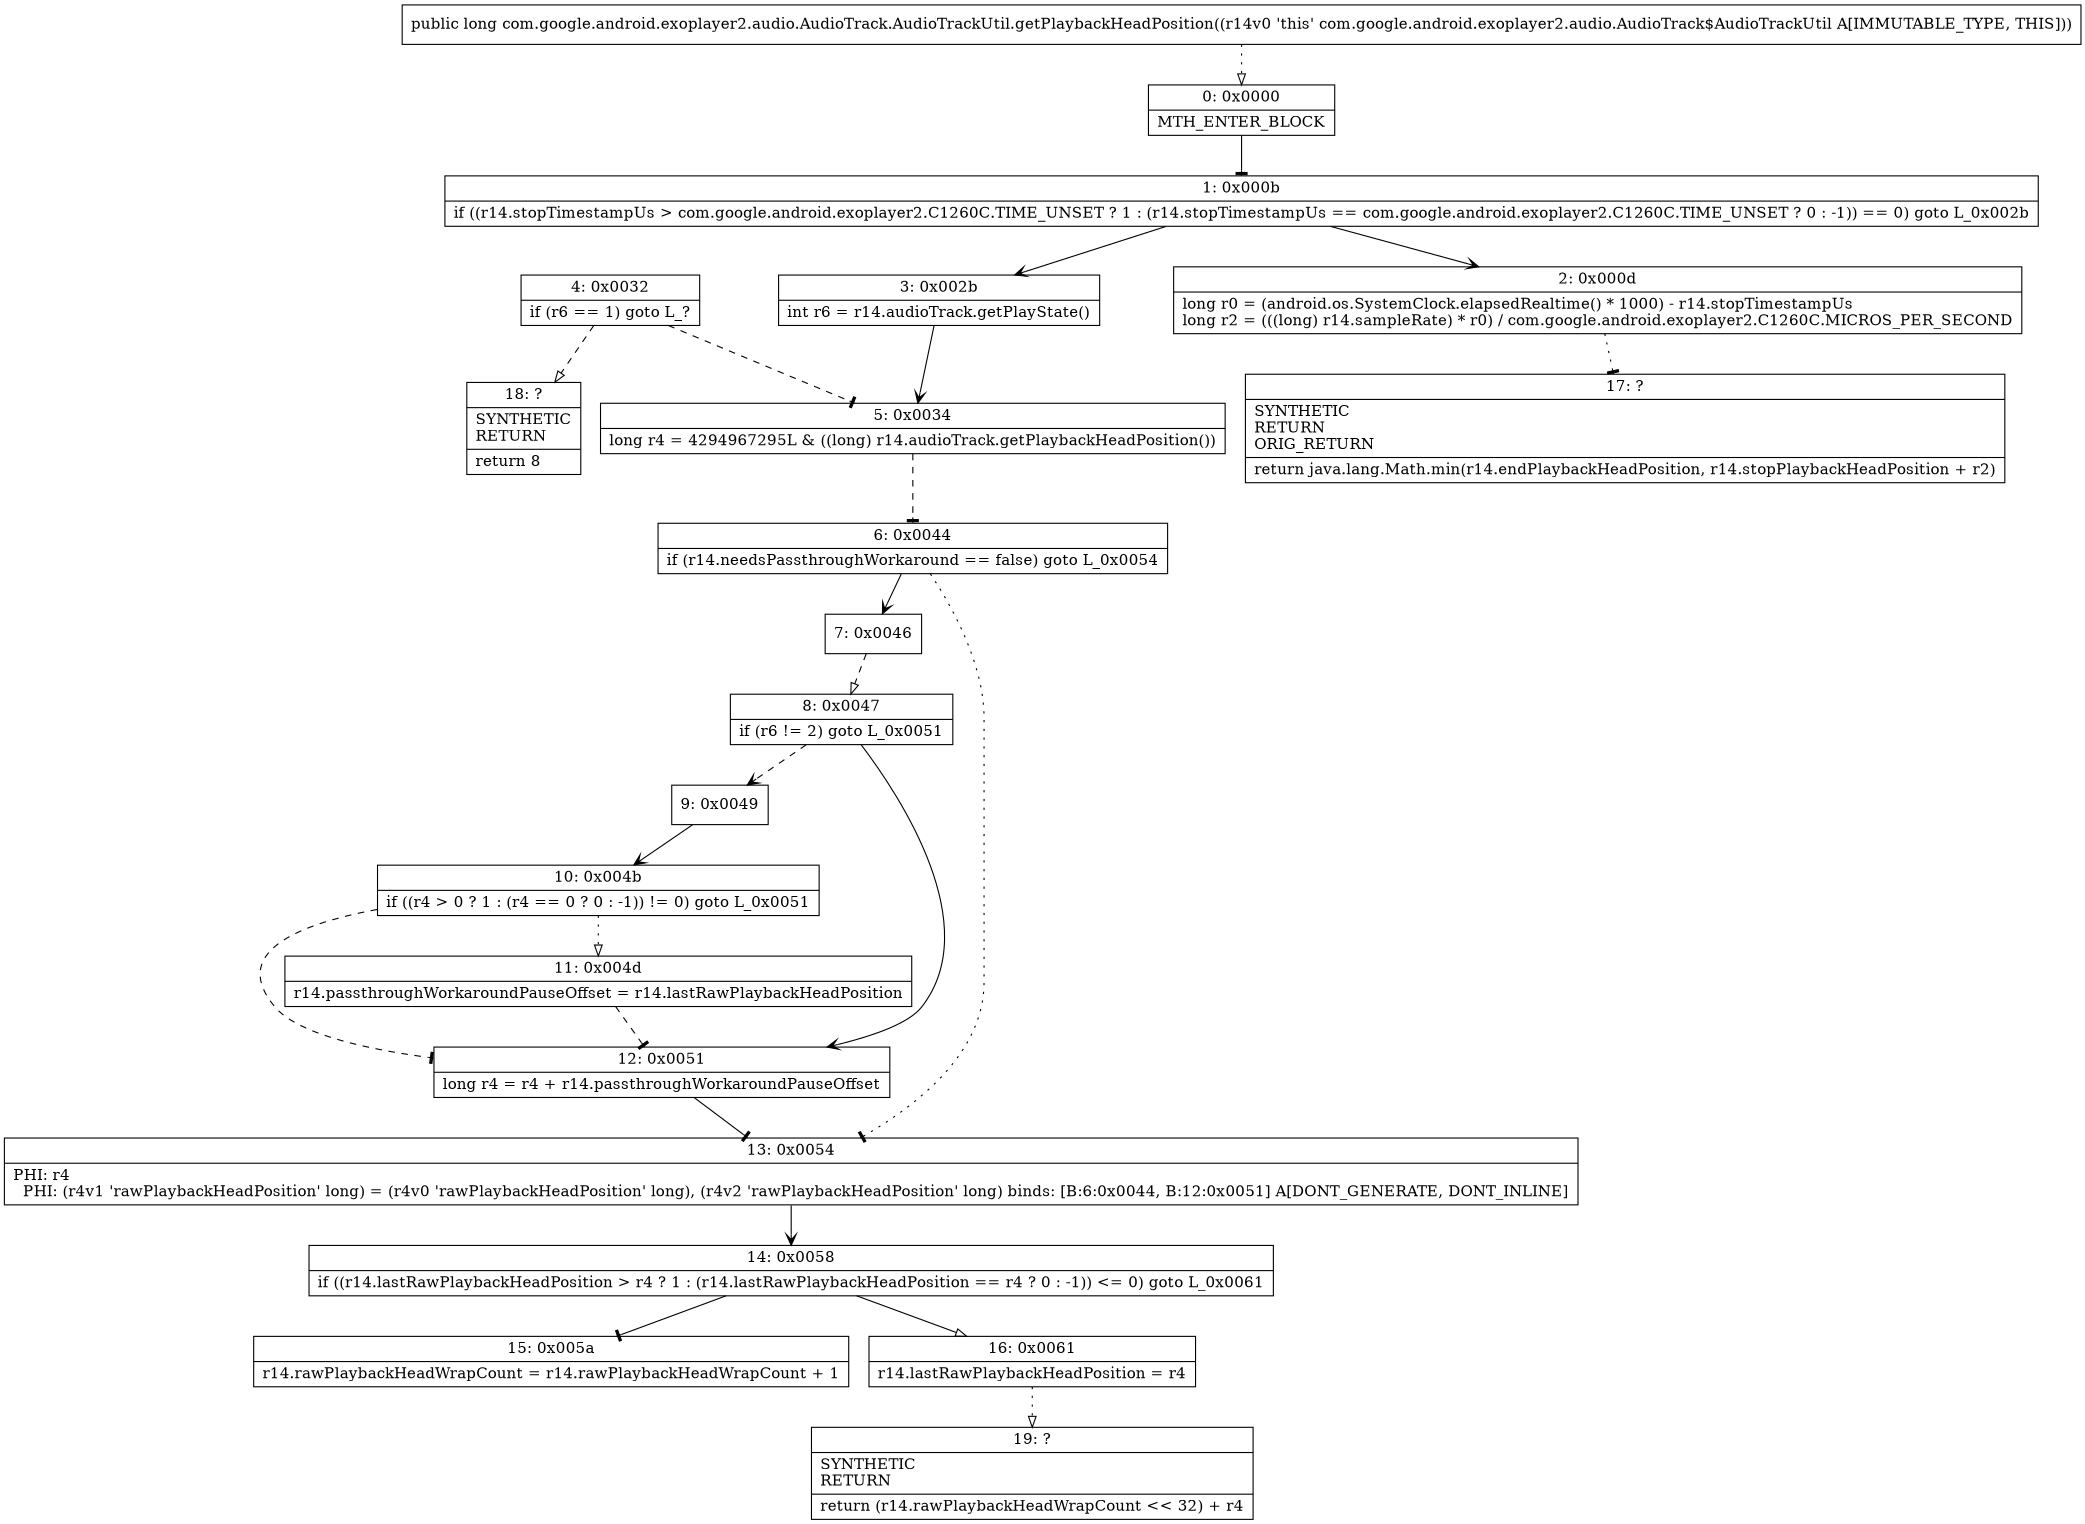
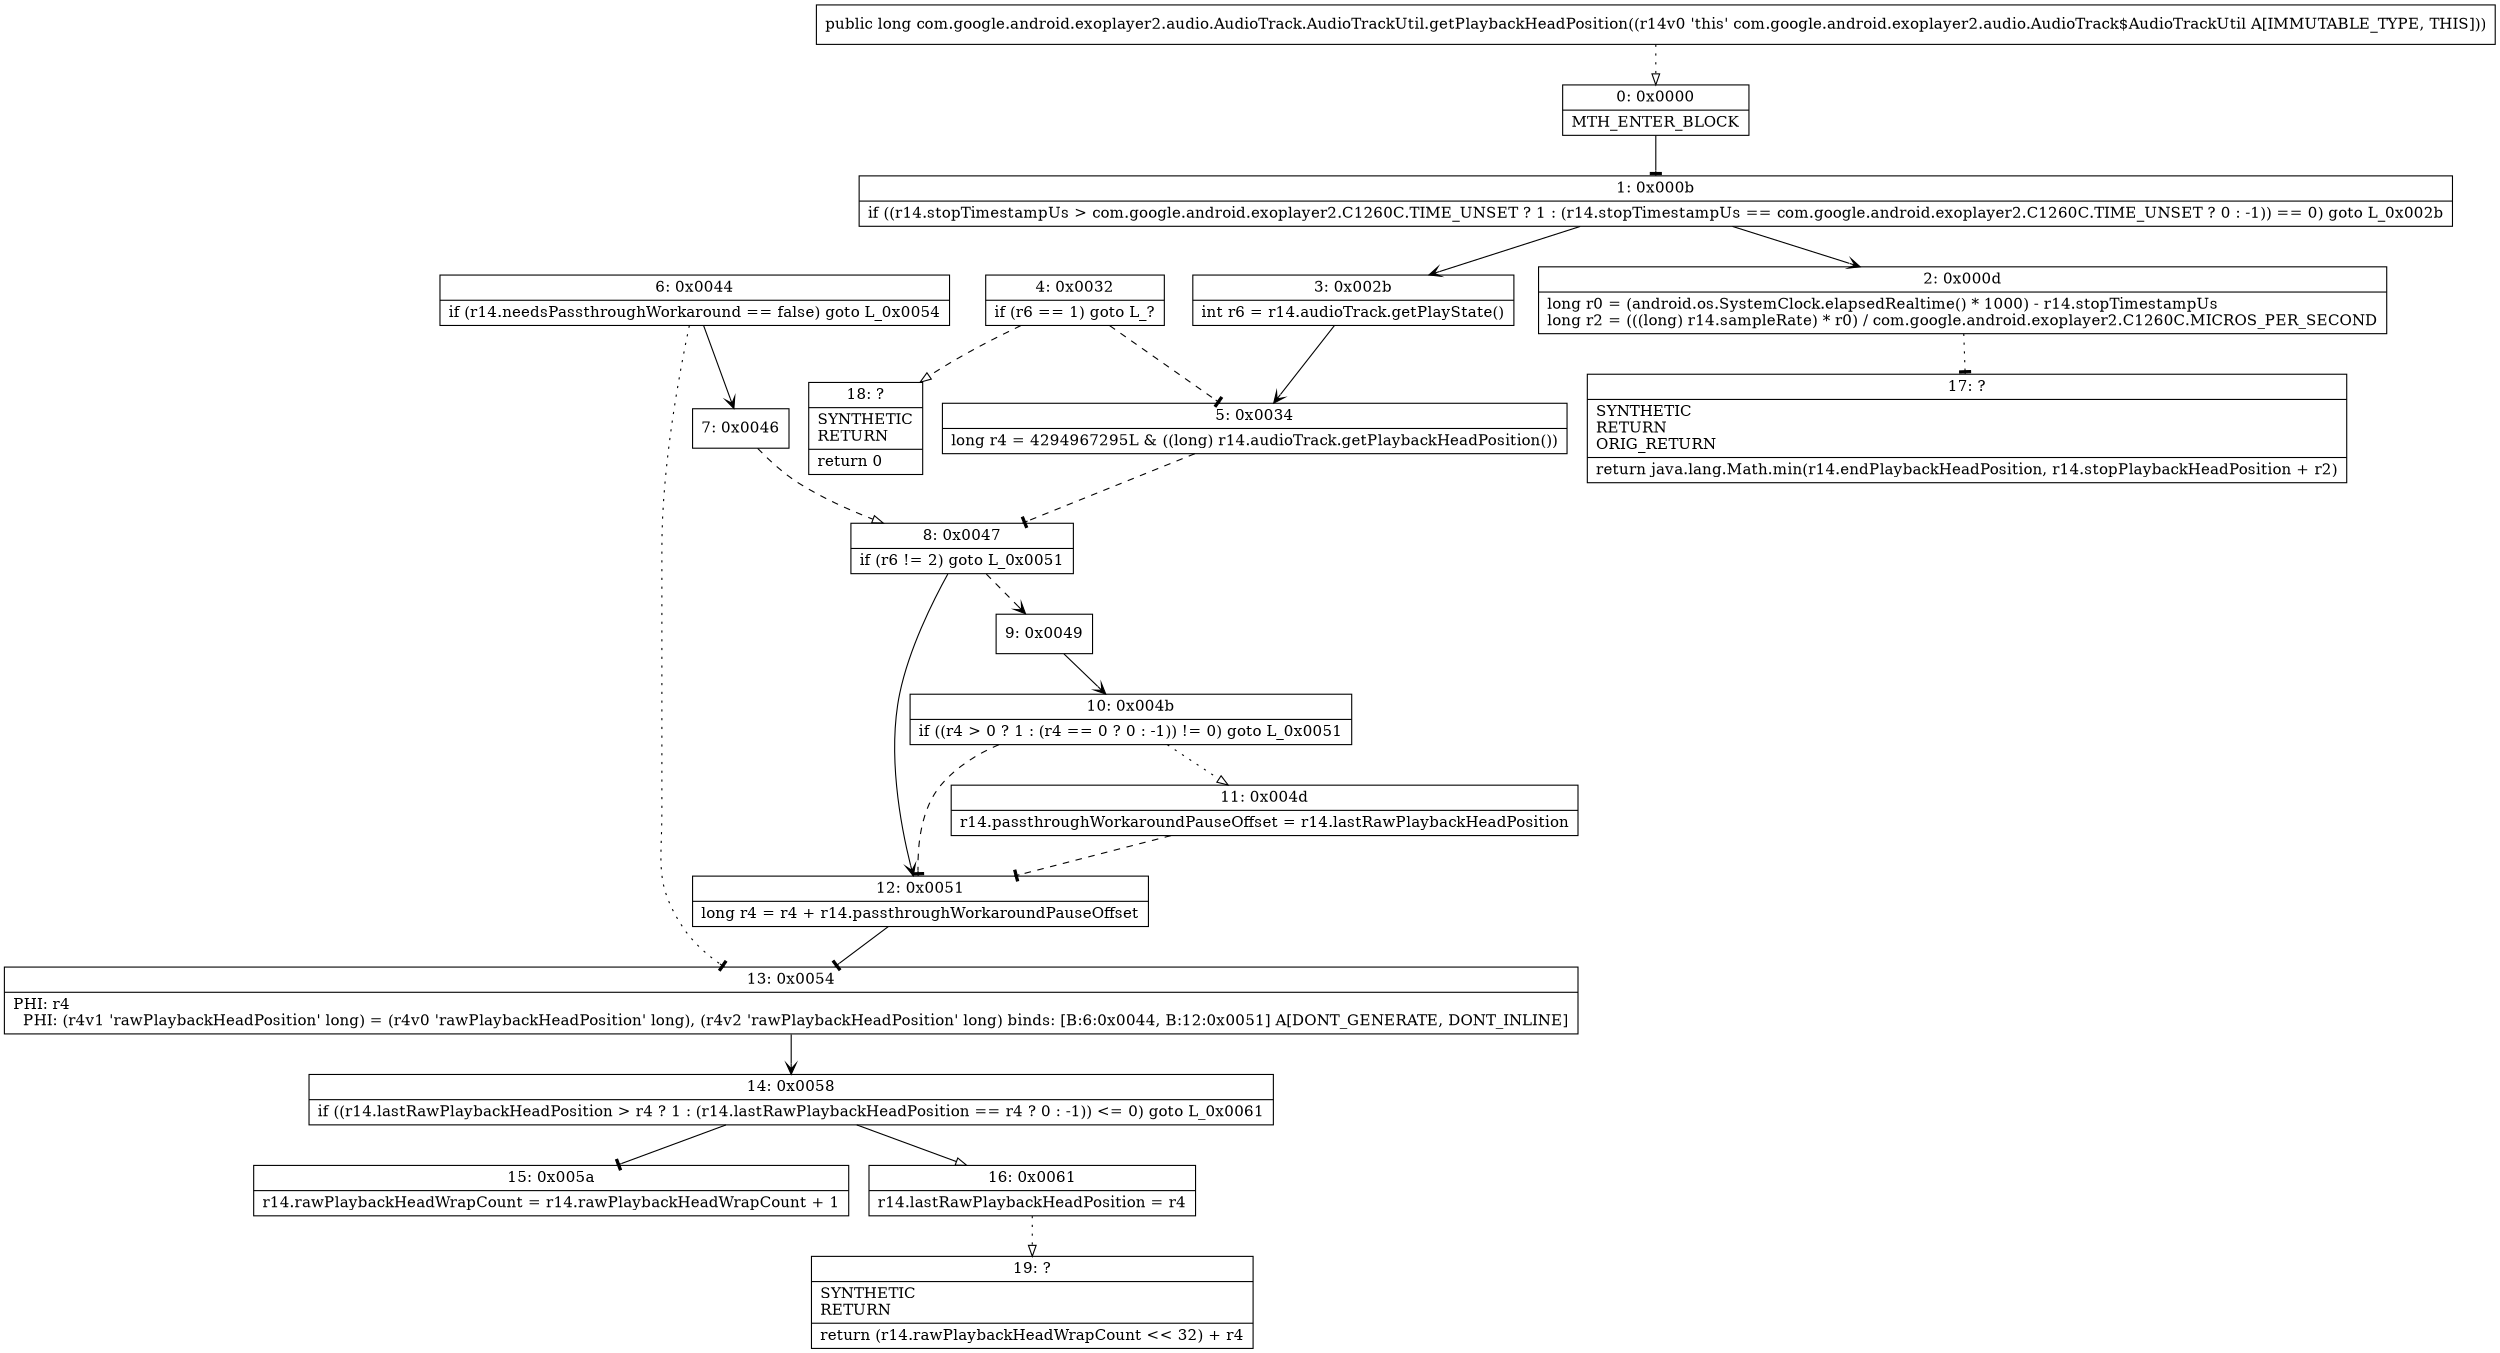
node "18: ?": text "return 8" -> "return 0"
edge "5: 0x0034" -> "6: 0x0044": now "5: 0x0034" -> "8: 0x0047"
